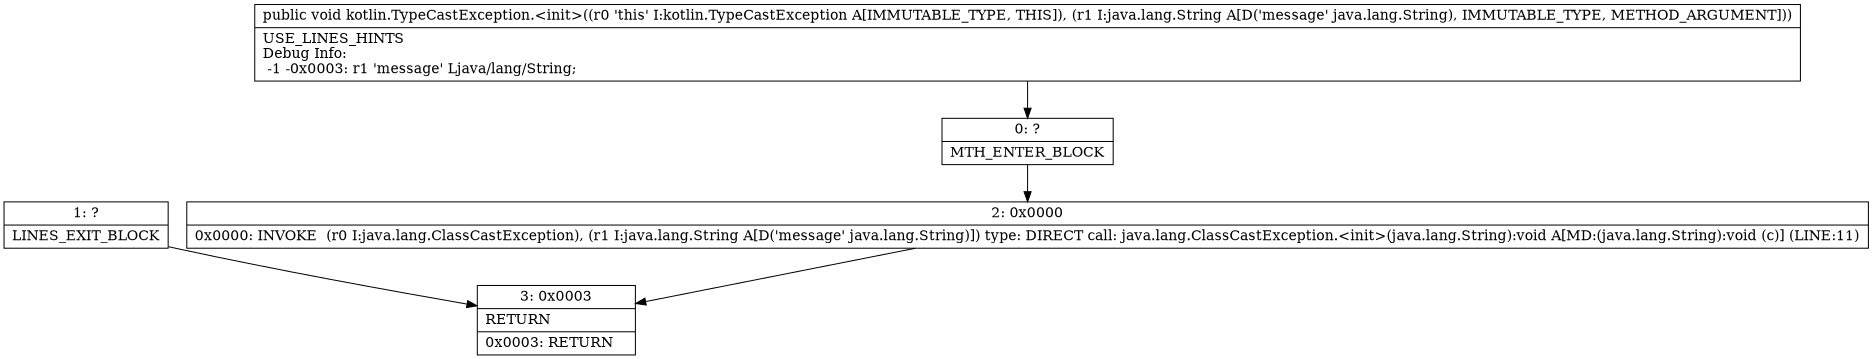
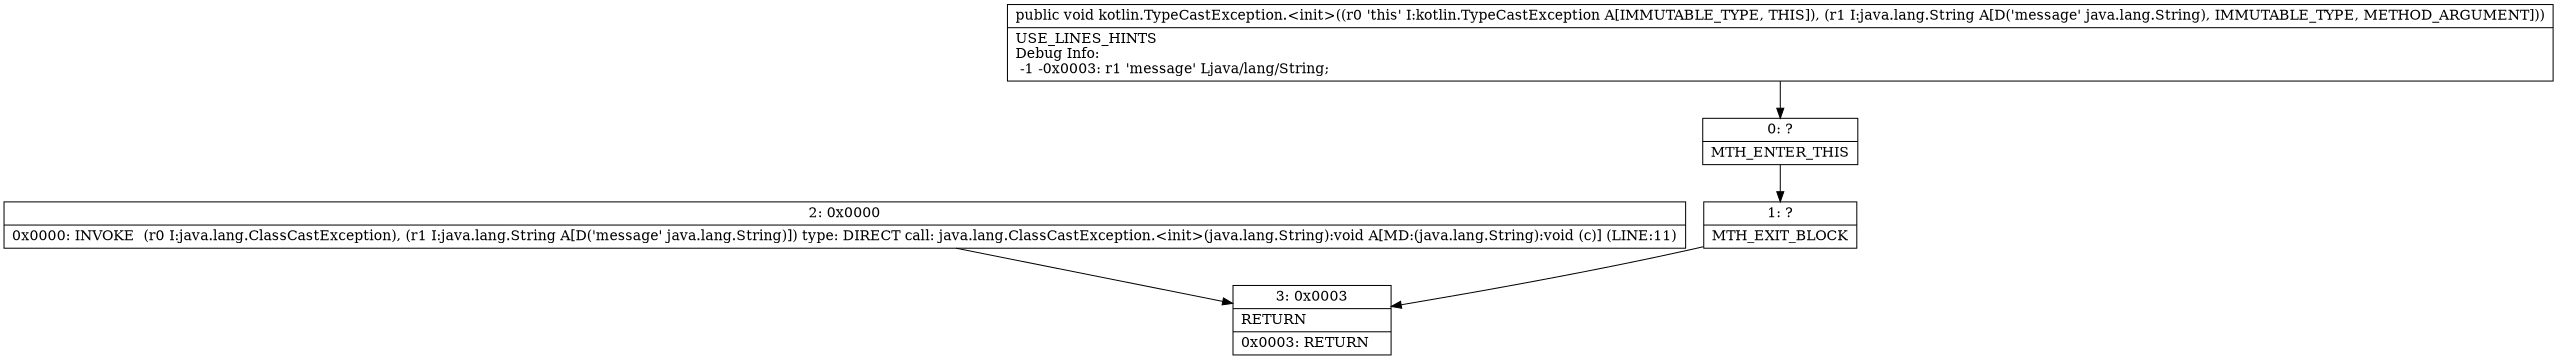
node "0: ?": text "MTH_ENTER_BLOCK" -> "MTH_ENTER_THIS"
edge "0: ?" -> "2: 0x0000": now "0: ?" -> "1: ?"
node "1: ?": text "LINES_EXIT_BLOCK" -> "MTH_EXIT_BLOCK"
